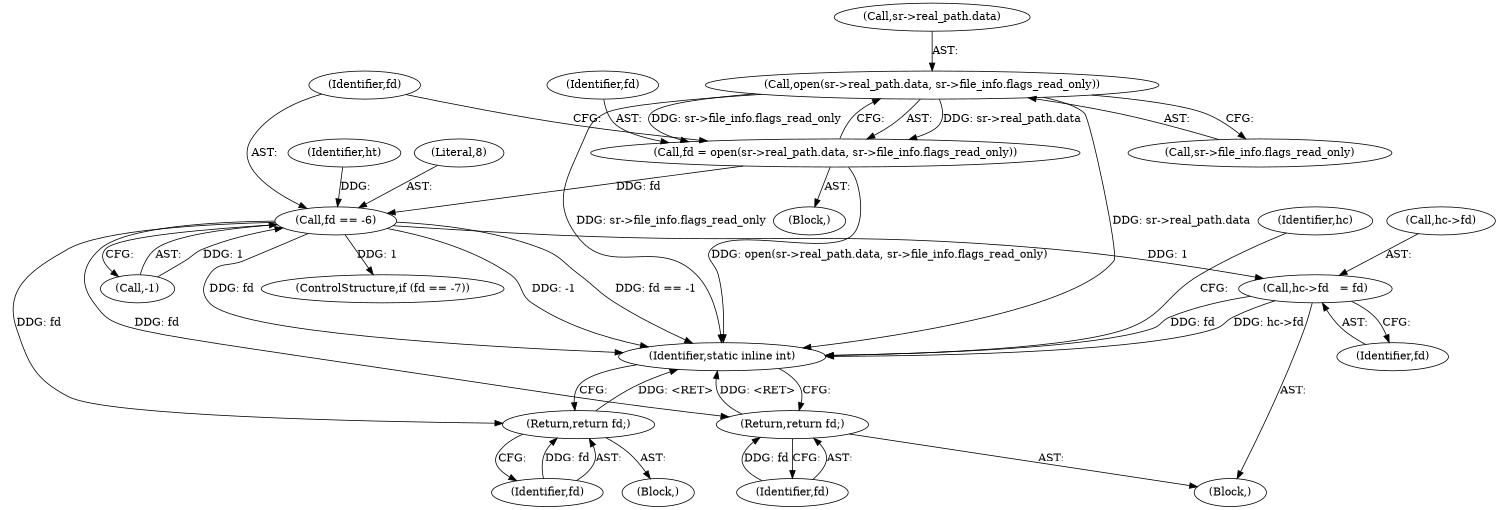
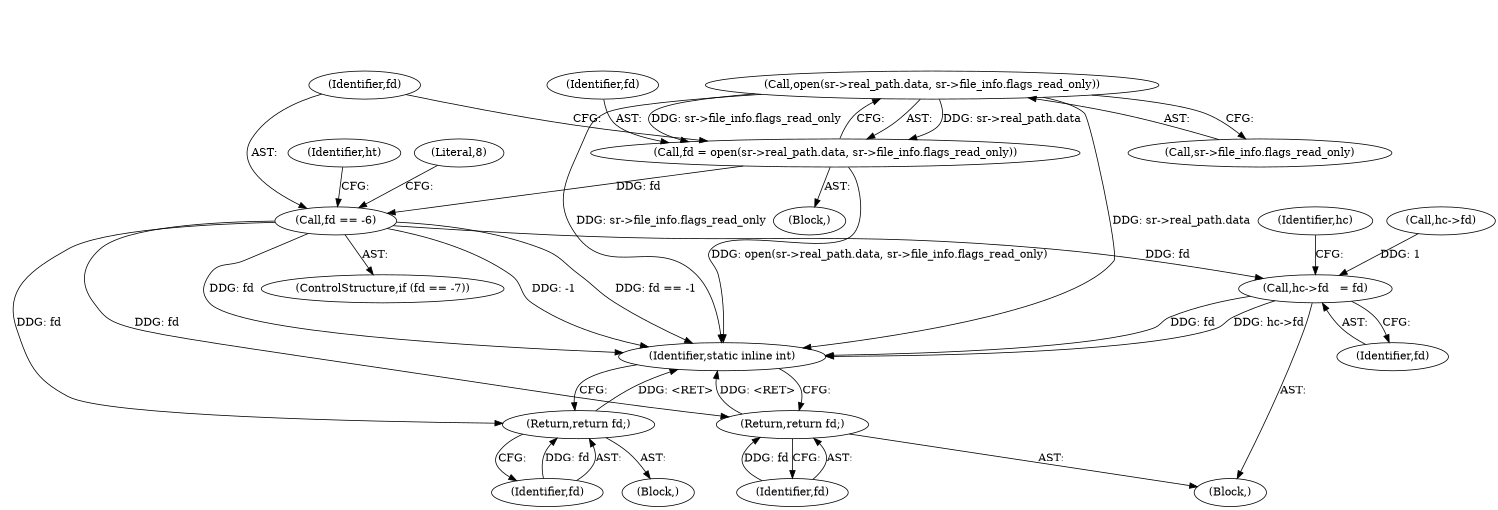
node "(Call,sr->real_path.data)": removed
edge "(Identifier,ht)" -> "(Call,fd == -6)": label "DDG: " -> "CFG: "
edge "(Literal,8)" -> "(Call,fd == -6)": label "AST: " -> "CFG: "
edge "(Call,fd == -6)" -> "(ControlStructure,if (fd == -7))": label "DDG: 1" -> "AST: "
edge "(Call,fd == -6)" -> "(Call,hc->fd   = fd)": label "DDG: 1" -> "DDG: fd"
edge "(Call,hc->fd)" -> "(Call,hc->fd   = fd)": label "AST: " -> "DDG: 1"
node "(Call,-1)": removed
edge "(Identifier,hc)" -> "(Identifier,static inline int)": now "(Identifier,hc)" -> "(Call,hc->fd   = fd)"
